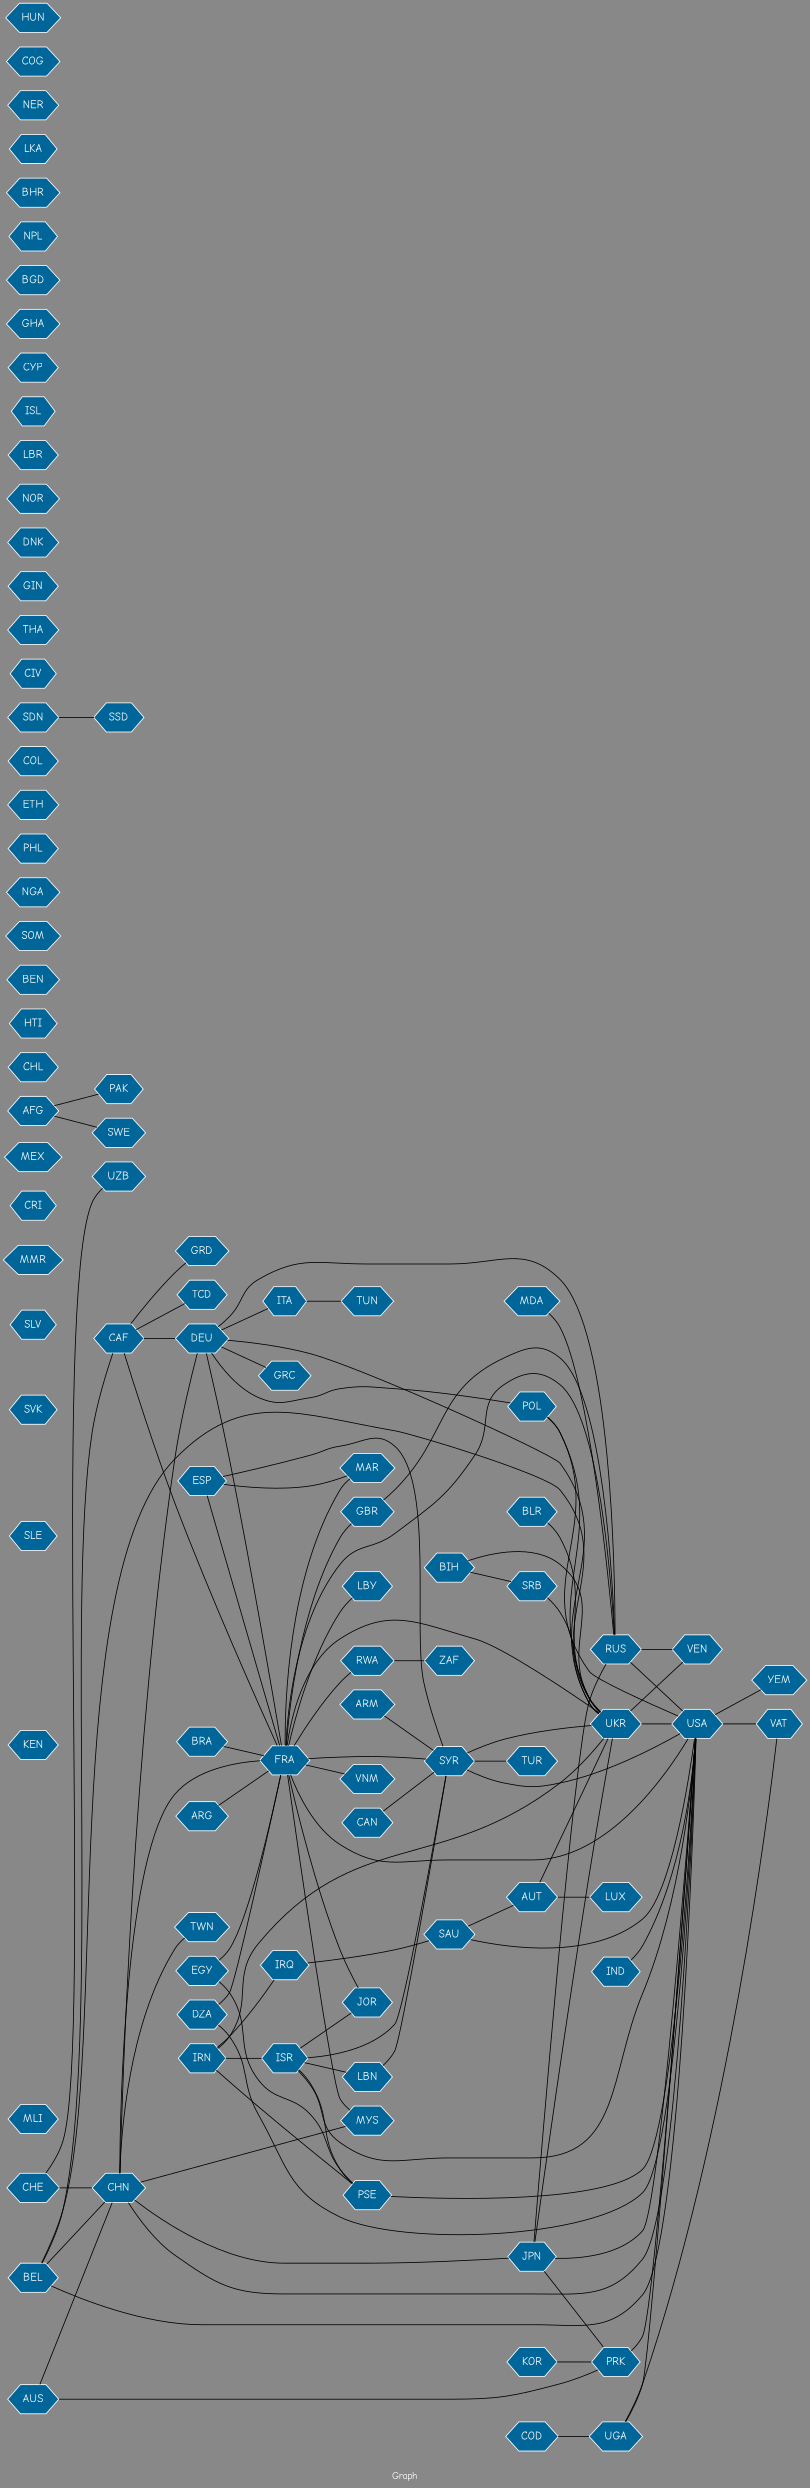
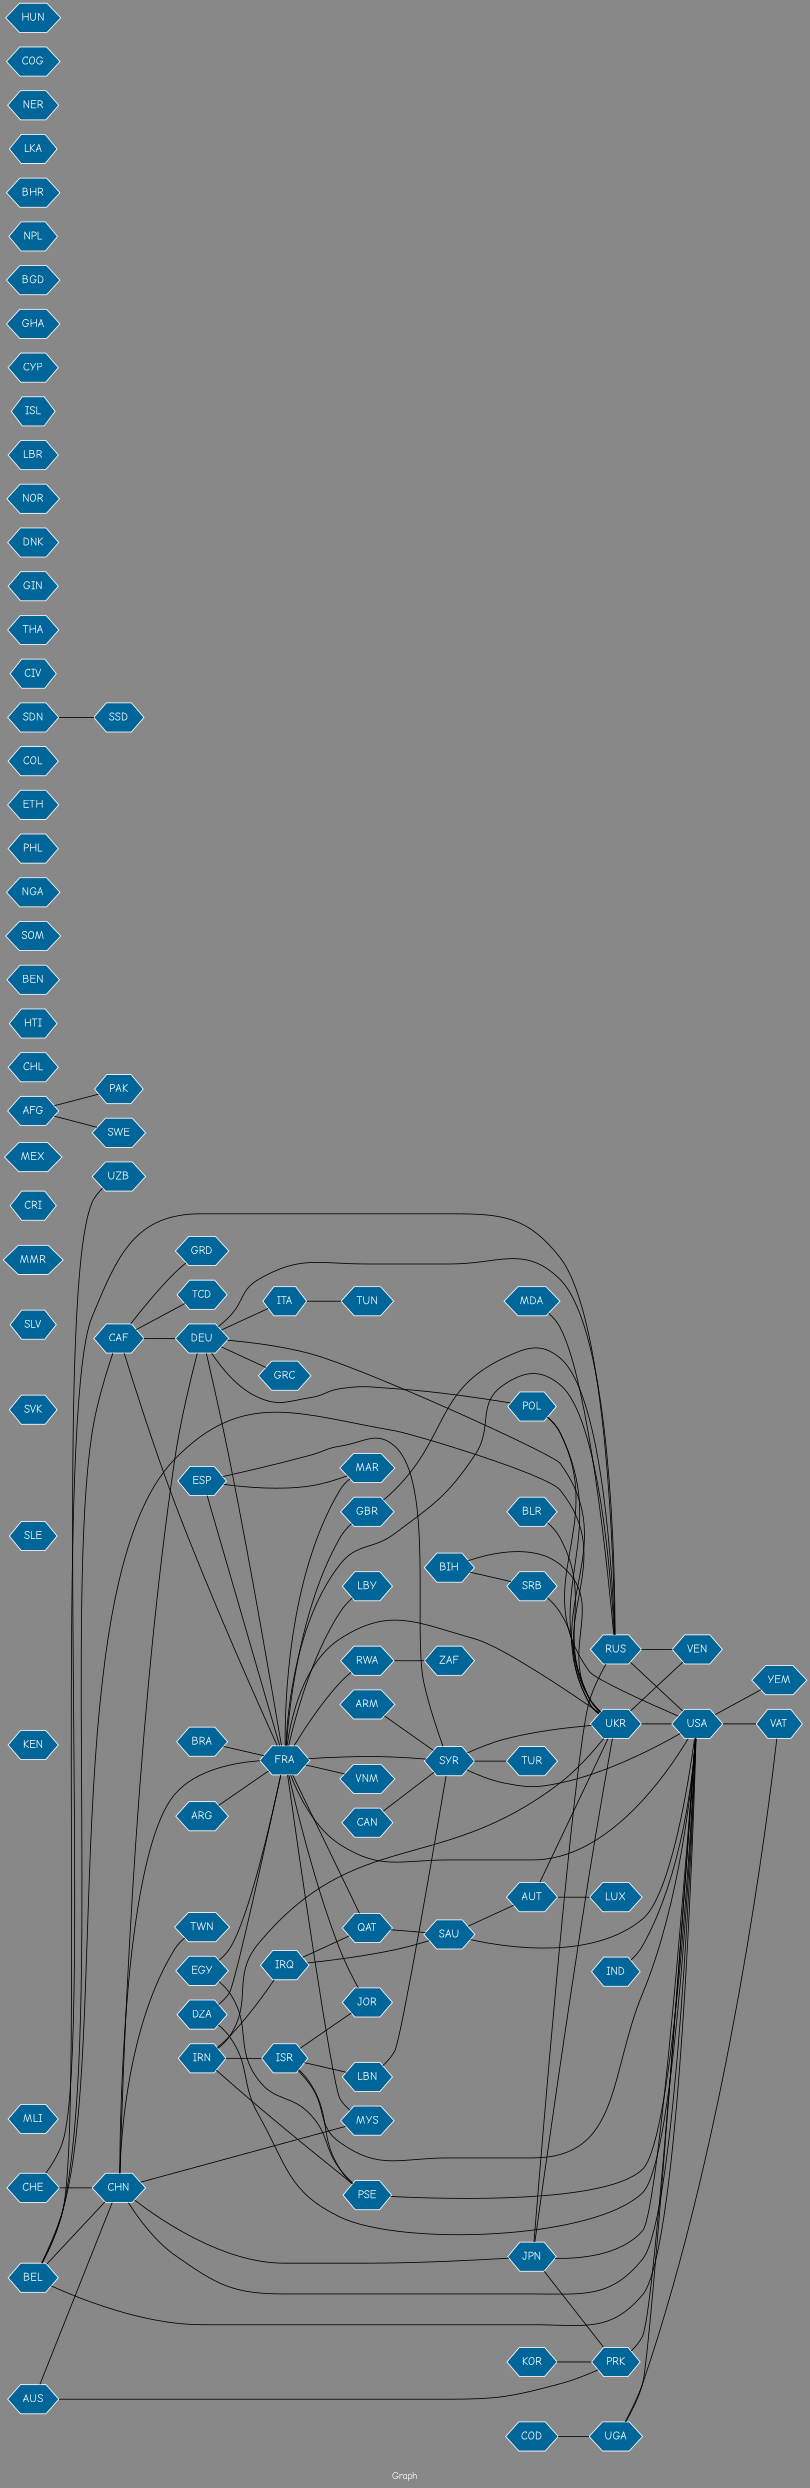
edge "RUS" -- "BEL": added
node "QAT": added
edge "SYR" -- "ISR": removed
